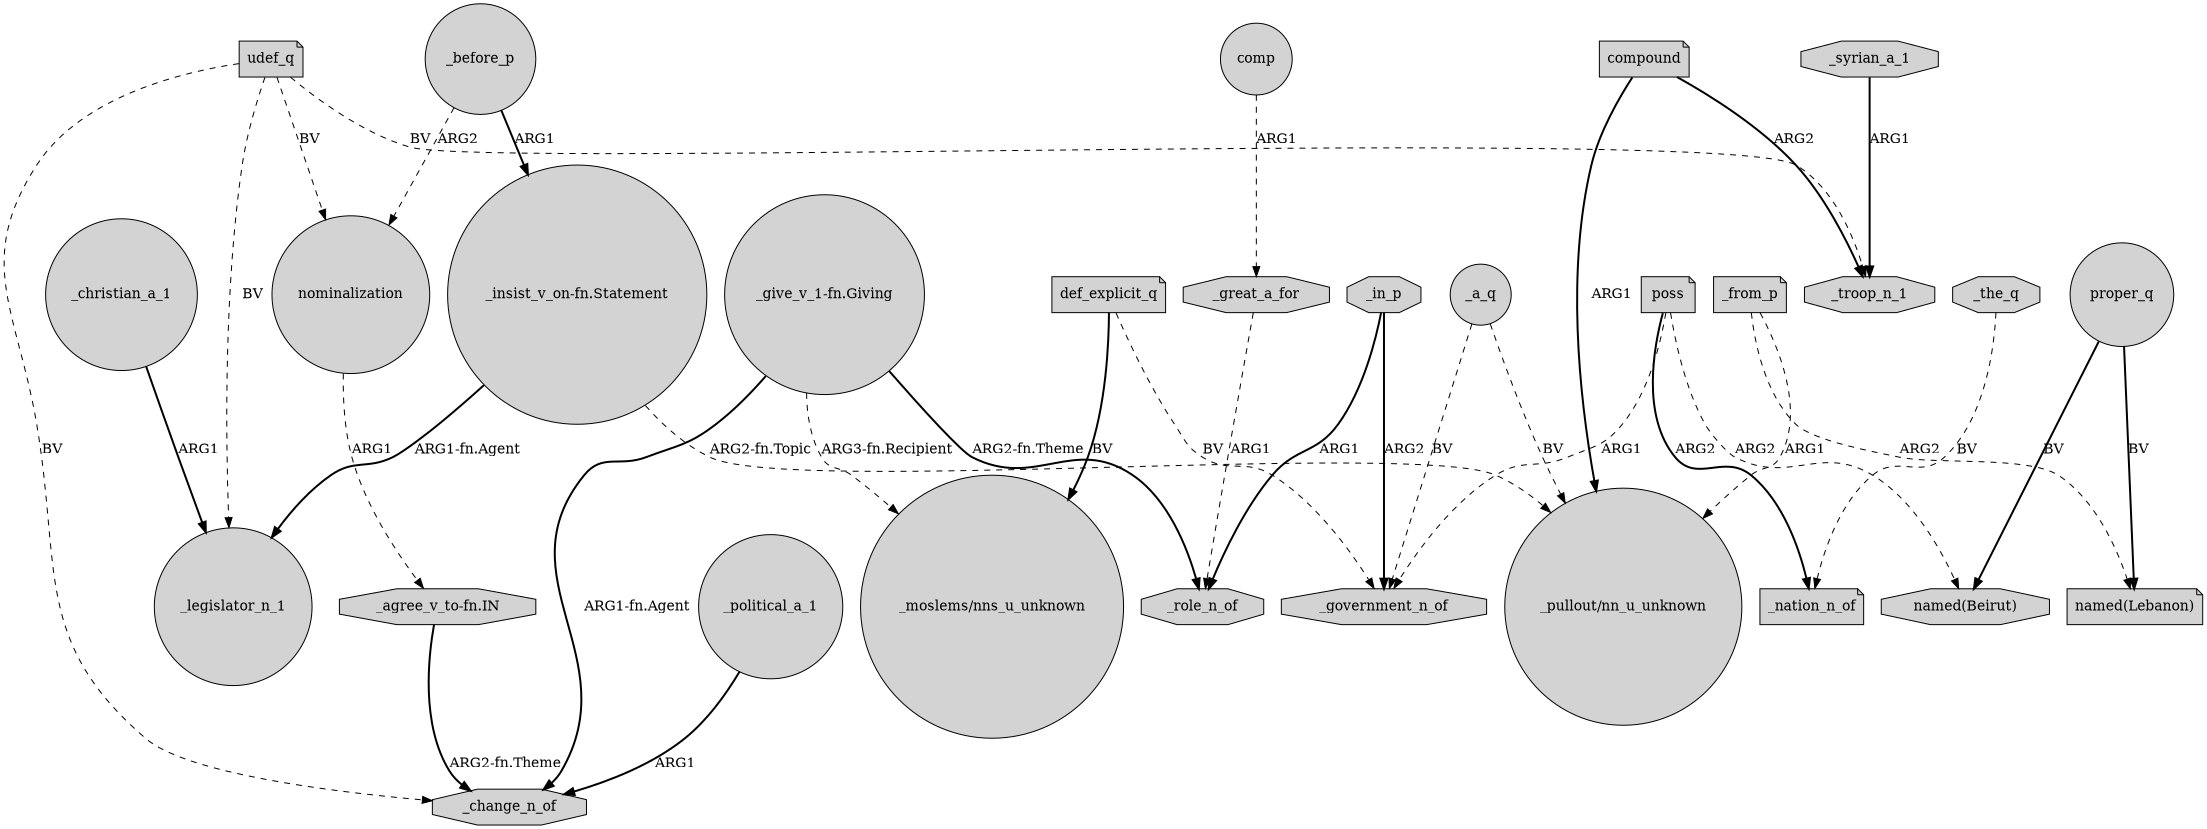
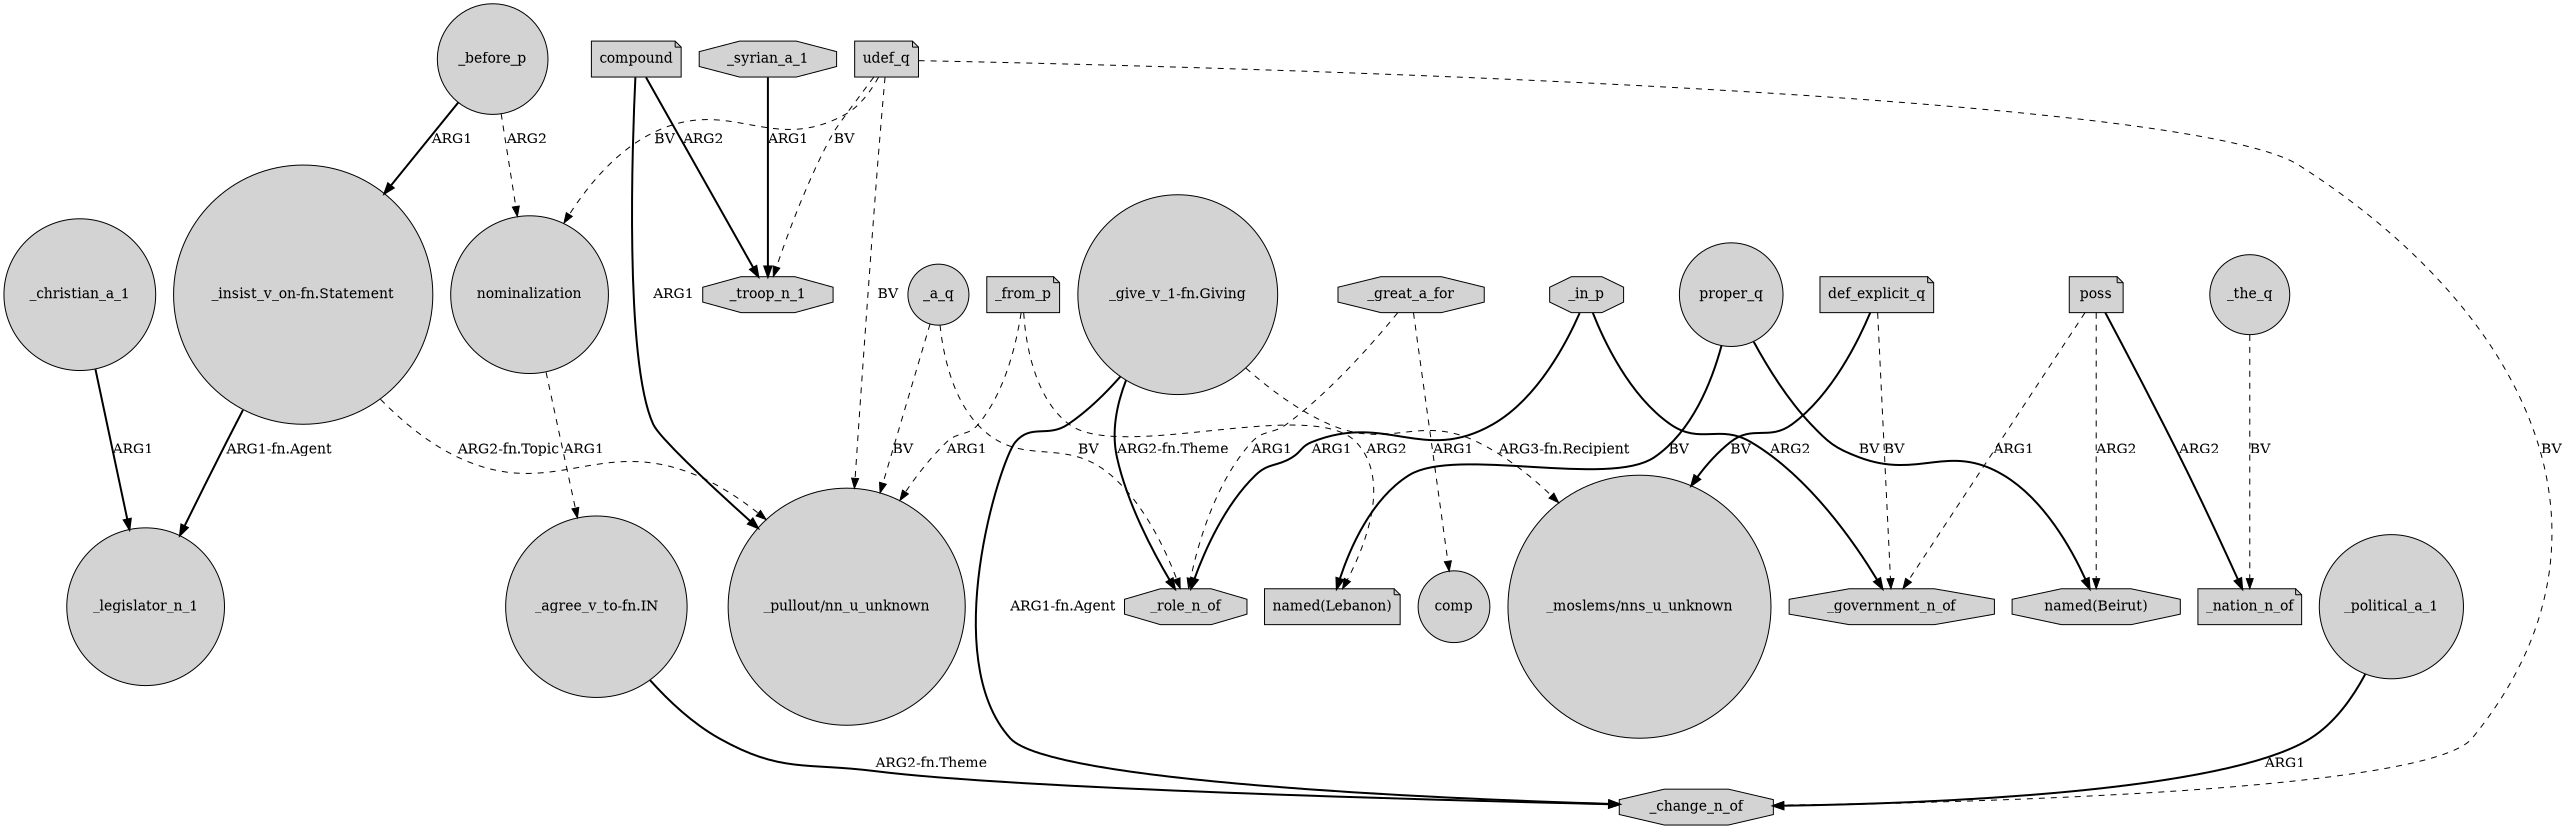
edge "comp" -> "_great_a_for": reversed
node "_the_q": shape octagon -> circle
edge "udef_q" -> "_legislator_n_1": now "udef_q" -> "_pullout/nn_u_unknown"
edge "_a_q" -> "_government_n_of": now "_a_q" -> "_role_n_of"
node "_agree_v_to-fn.IN": shape octagon -> circle
